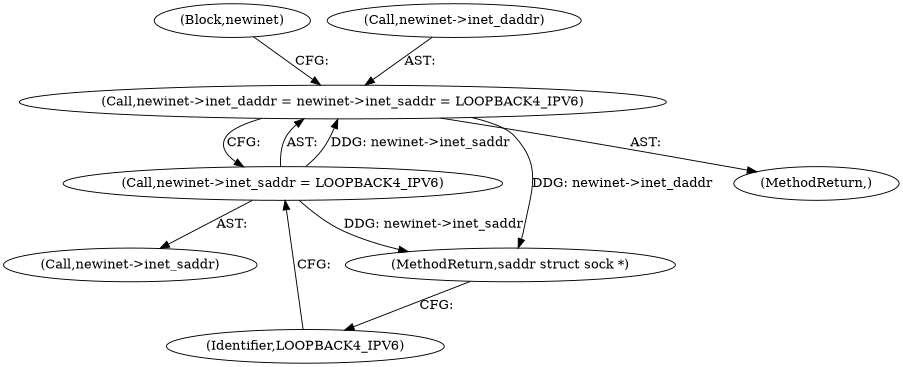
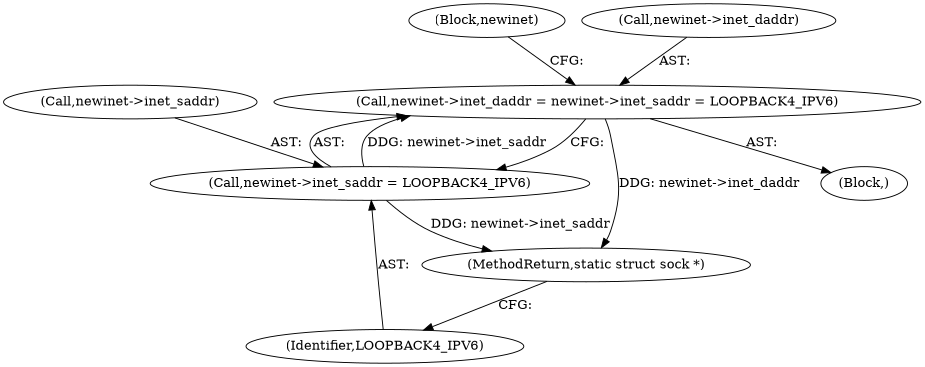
node "(MethodReturn,)": label "(MethodReturn,)" -> "(Block,)"
edge "(Call,newinet->inet_saddr = LOOPBACK4_IPV6)" -> "(Call,newinet->inet_saddr)": reversed
edge "(Identifier,LOOPBACK4_IPV6)" -> "(Call,newinet->inet_saddr = LOOPBACK4_IPV6)": label "CFG: " -> "AST: "
node "(MethodReturn,saddr struct sock *)": label "(MethodReturn,saddr struct sock *)" -> "(MethodReturn,static struct sock *)"
